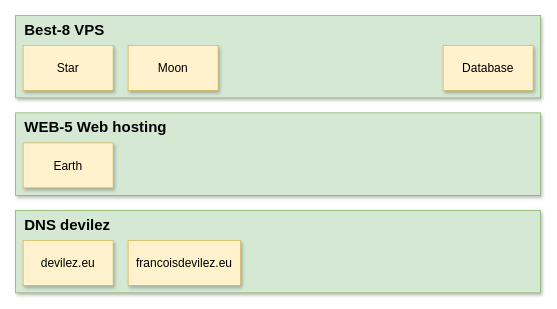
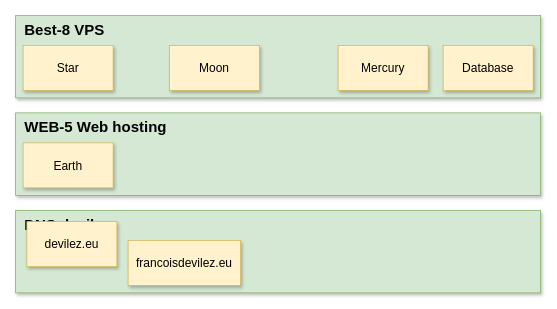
node "Moon": moved (173, 68) -> (214, 68)
node "Mercury": added
node "devilez.eu": moved (68, 263) -> (72, 244)
